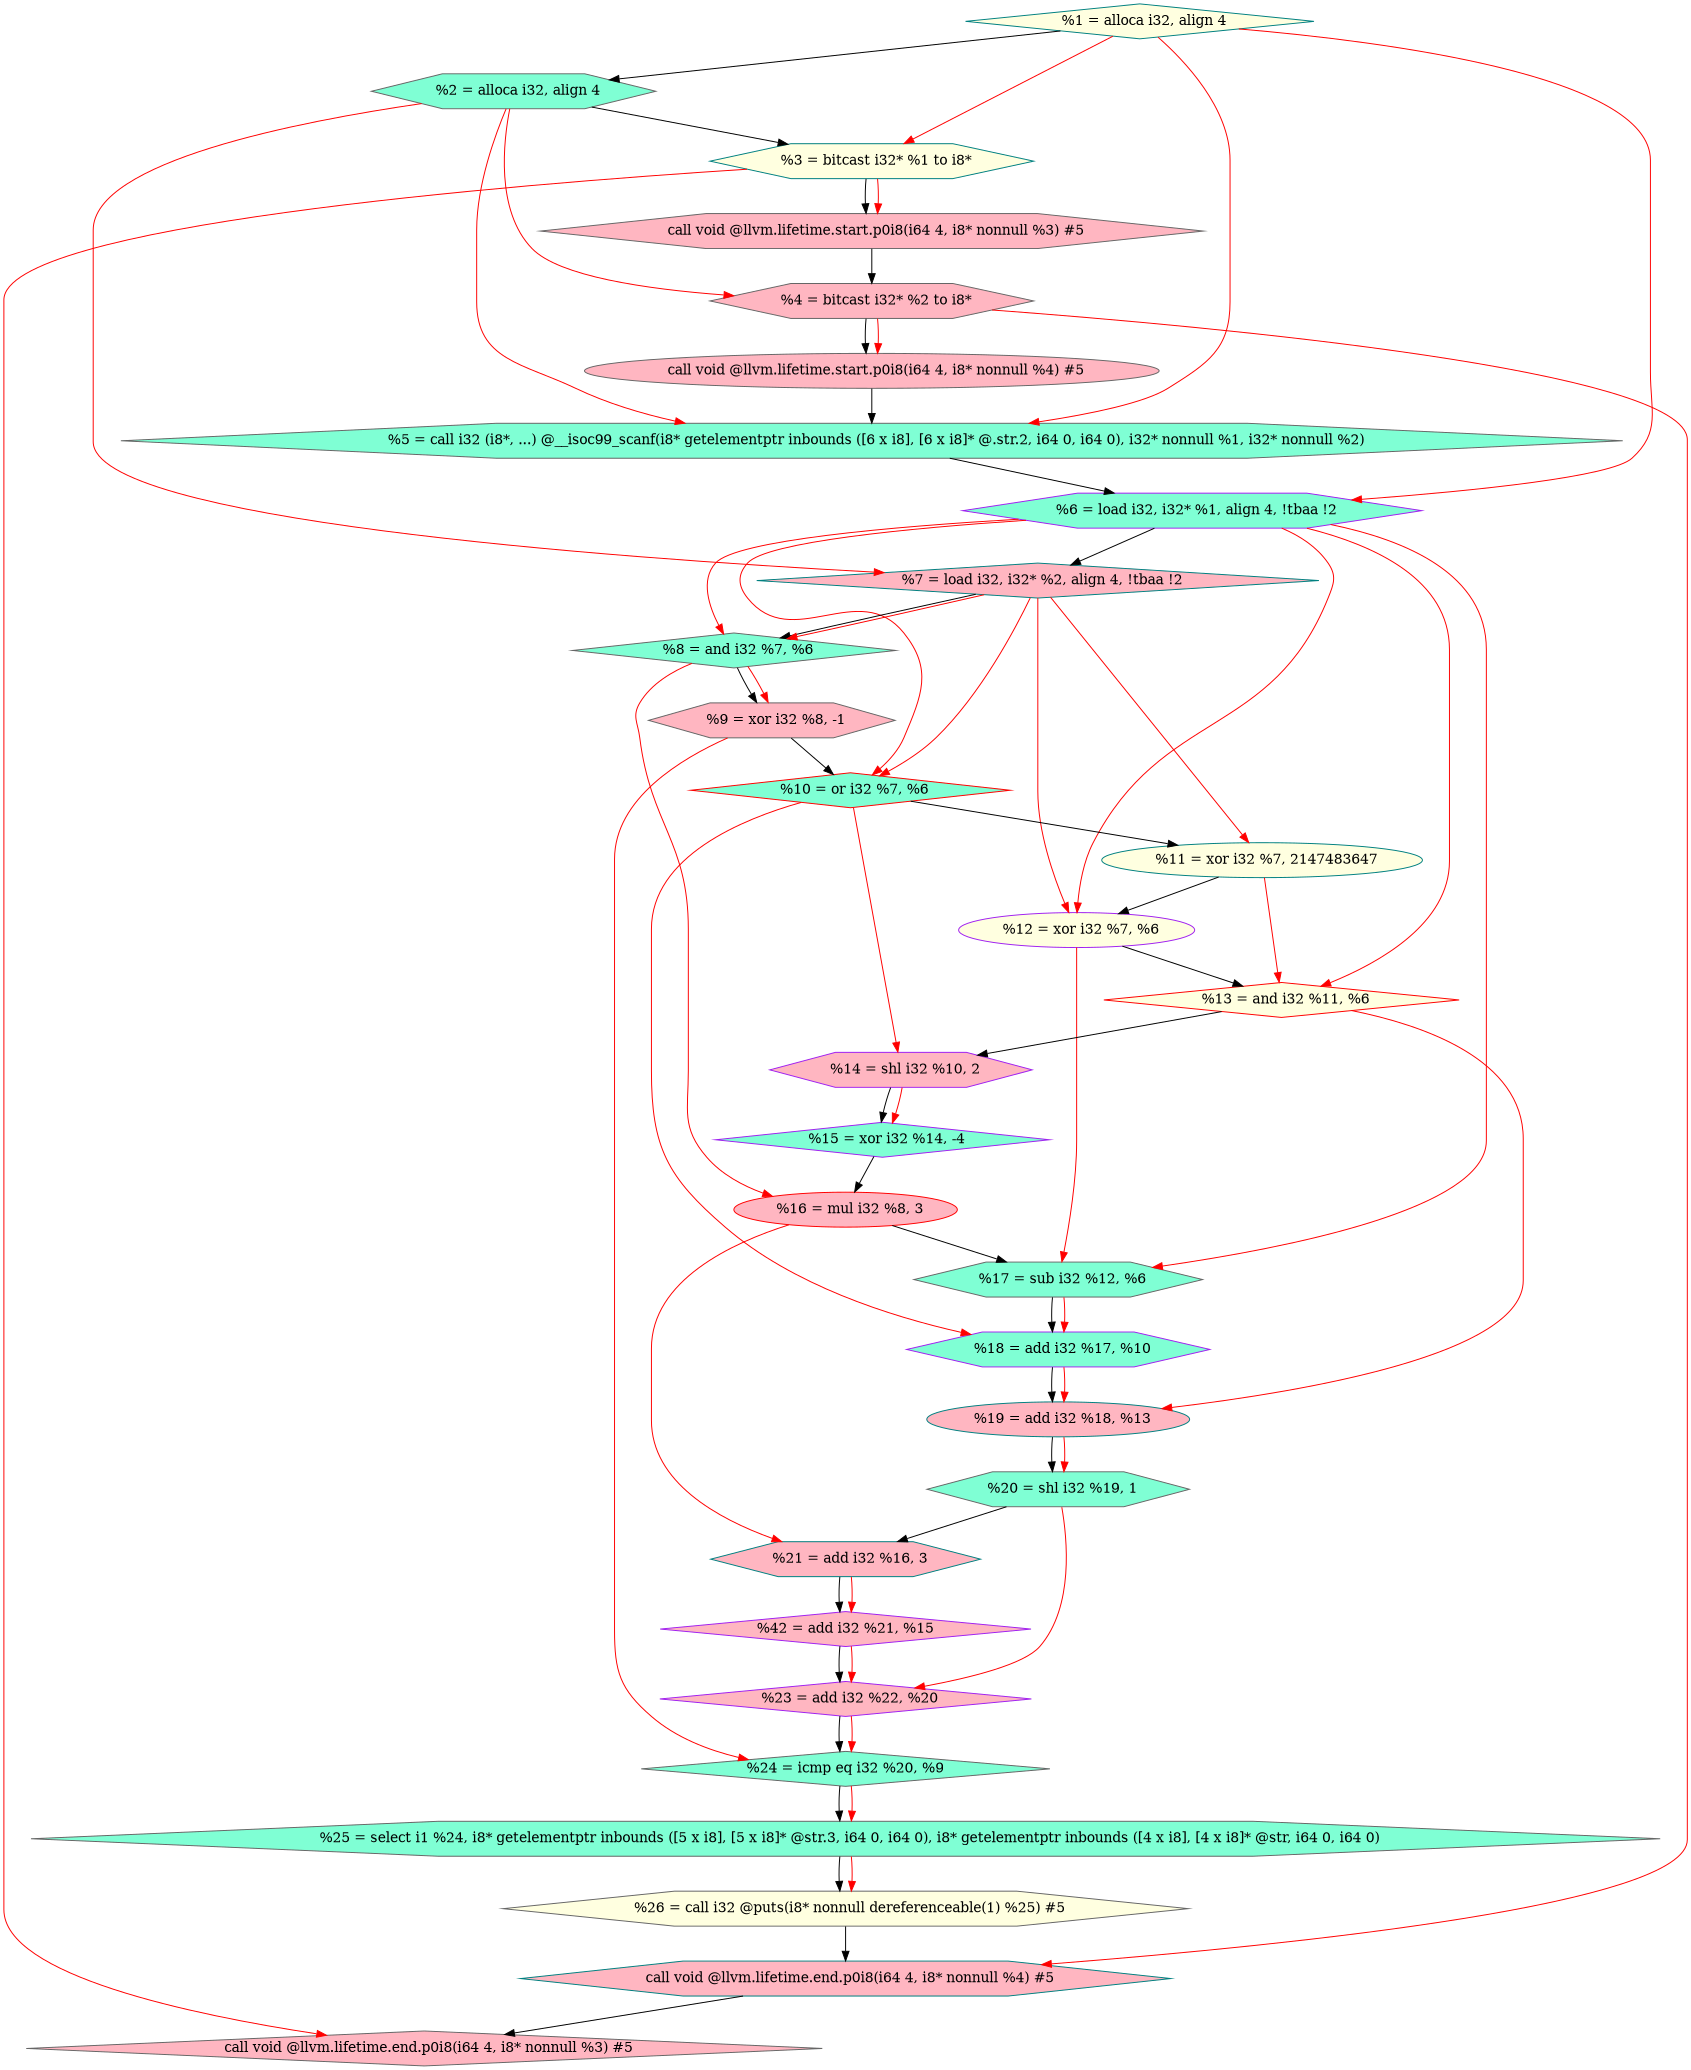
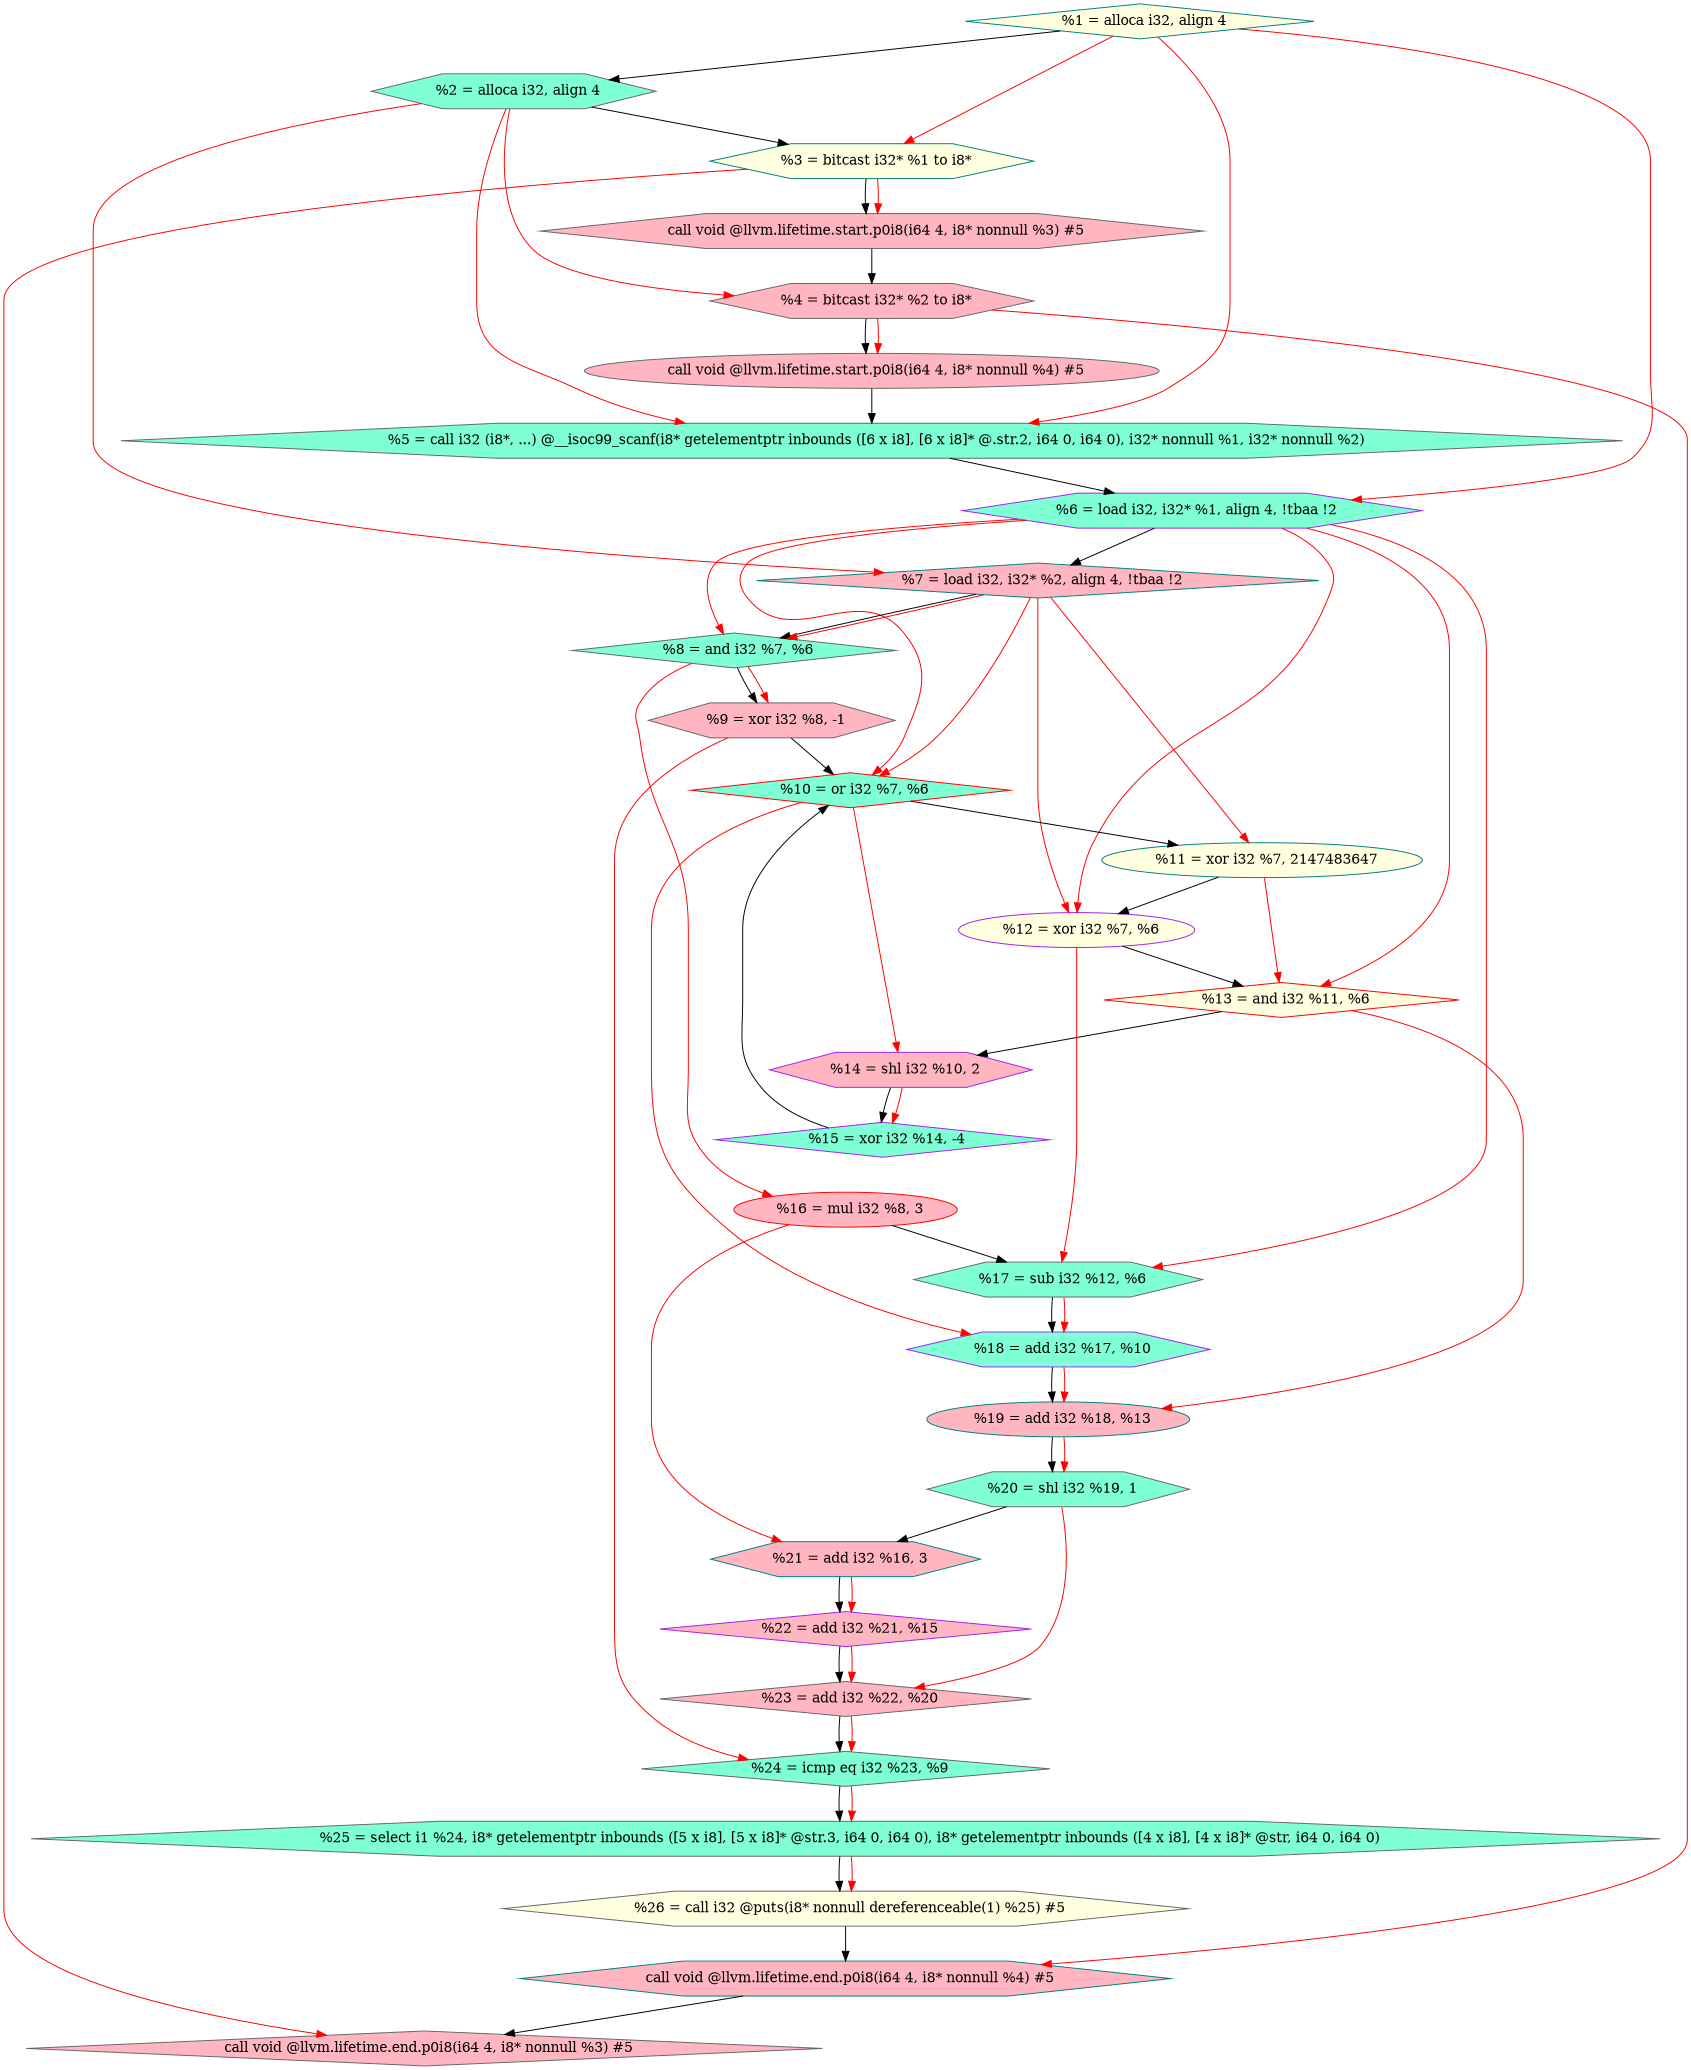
edge "%15 = xor i32 %14, -4" -> "%16 = mul i32 %8, 3": now "%15 = xor i32 %14, -4" -> "%10 = or i32 %7, %6"
node "%42 = add i32 %21, %15": label "%42 = add i32 %21, %15" -> "%22 = add i32 %21, %15"
node "%23 = add i32 %22, %20": color purple -> gray40
node "%24 = icmp eq i32 %20, %9": label "%24 = icmp eq i32 %20, %9" -> "%24 = icmp eq i32 %23, %9"
